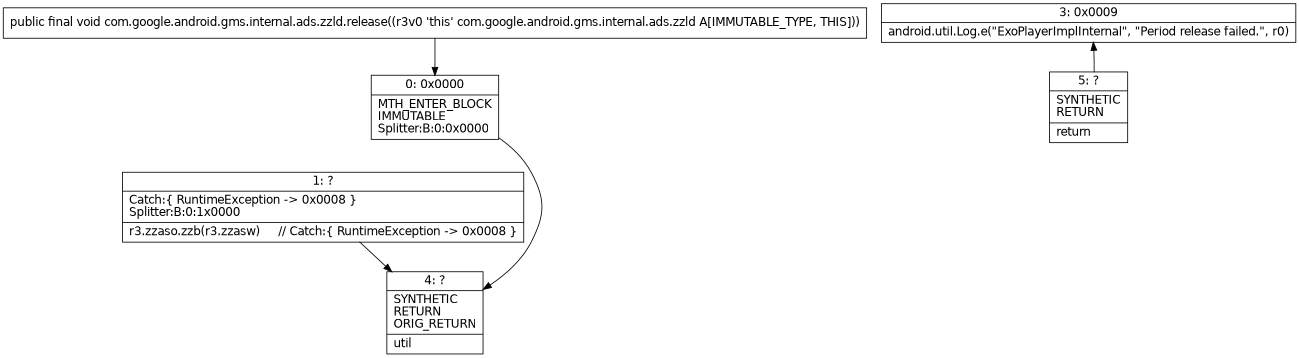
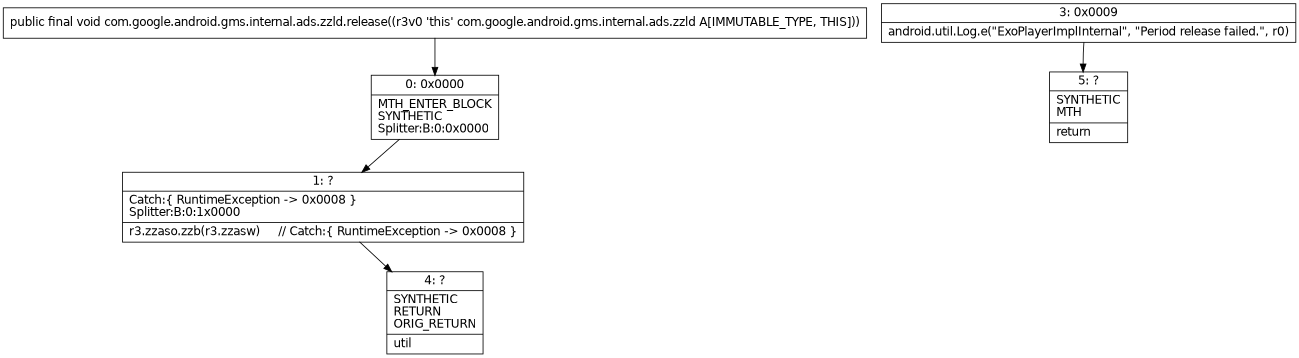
edge "5: ?" -> "3: 0x0009": reversed
node "5: ?": text "RETURN" -> "MTH"
node "0: 0x0000": text "IMMUTABLE" -> "SYNTHETIC"
edge "0: 0x0000" -> "4: ?": now "0: 0x0000" -> "1: ?"
